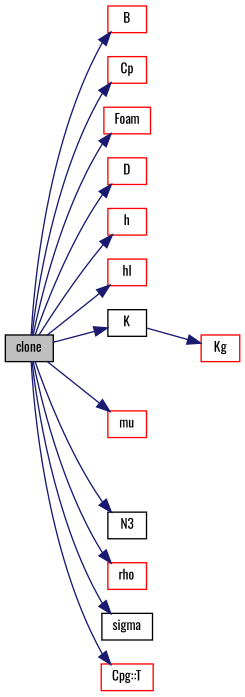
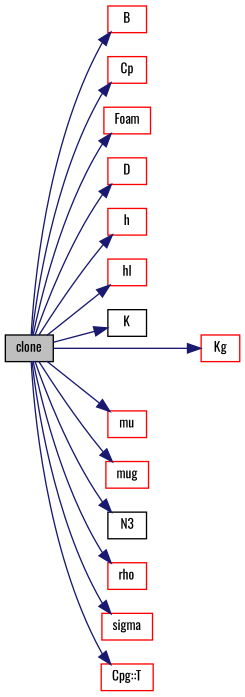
edge "K" -> "Kg": now "clone" -> "Kg"
node "mug": added
node "sigma": color black -> red
